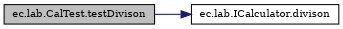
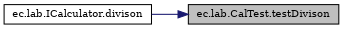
edge "ec.lab.CalTest.testDivison" -> "ec.lab.ICalculator.divison": reversed
